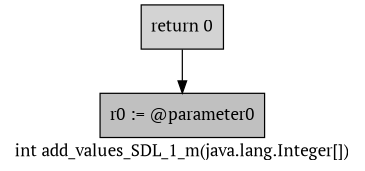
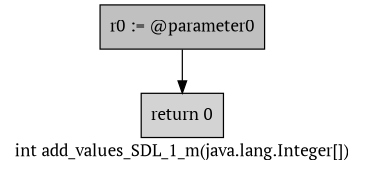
edge "return 0" -> "r0 := @parameter0": reversed
